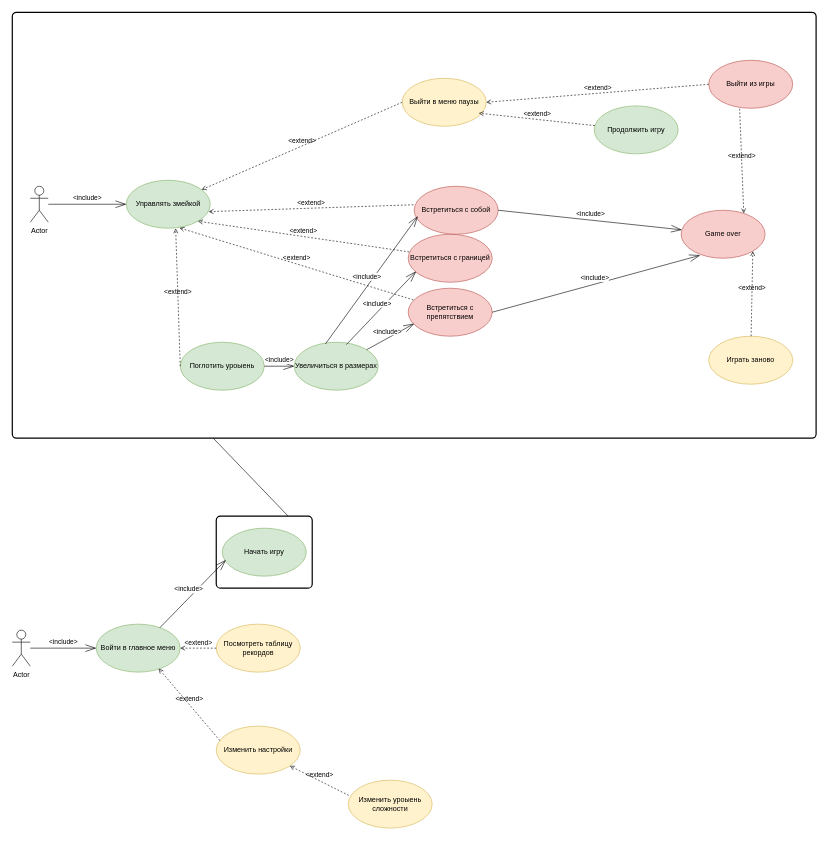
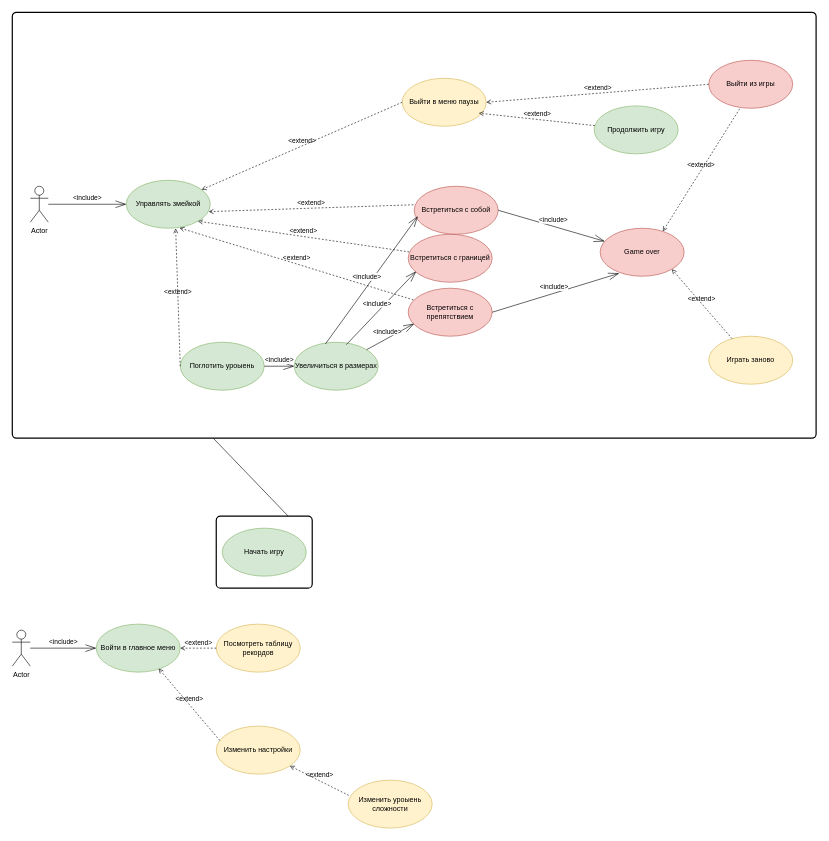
node "Game over": moved (723, 234) -> (642, 252)
edge "Войти в главное меню" -> "Начать игру": removed, label "<include>"
